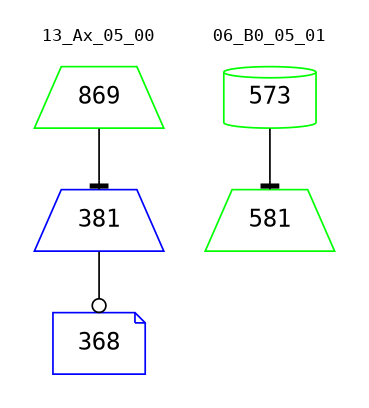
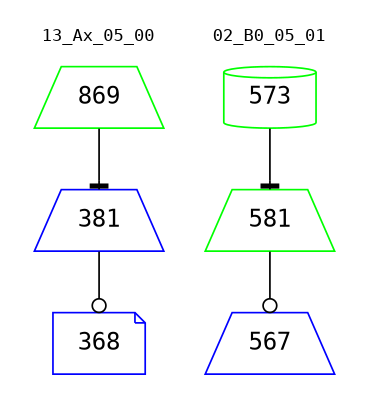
cluster "06_B0_05_01": label "06_B0_05_01" -> "02_B0_05_01"
node "567": added
